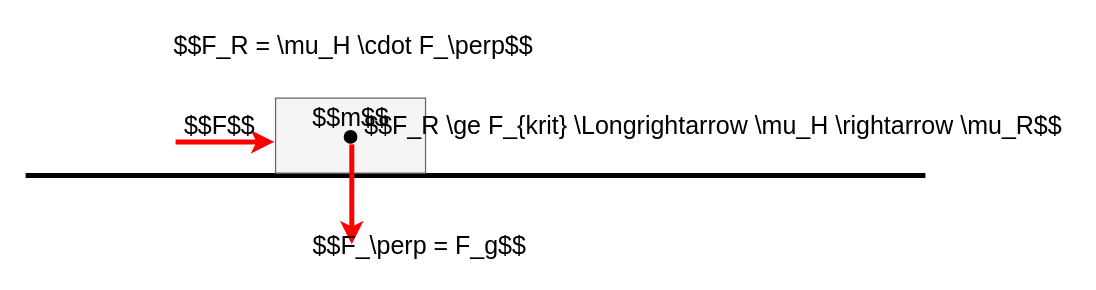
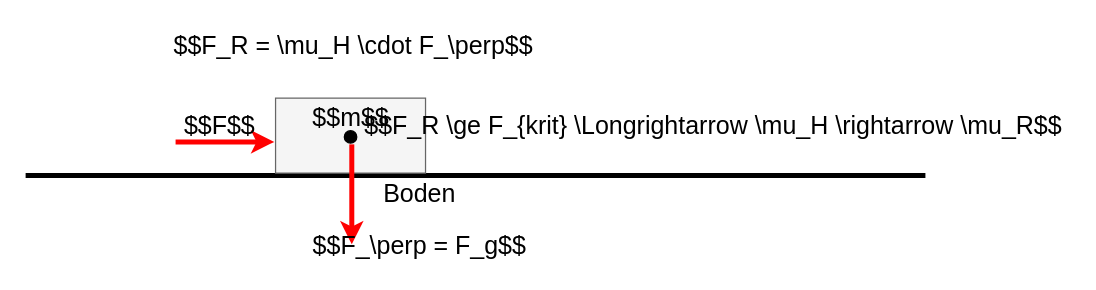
node "Boden": added
